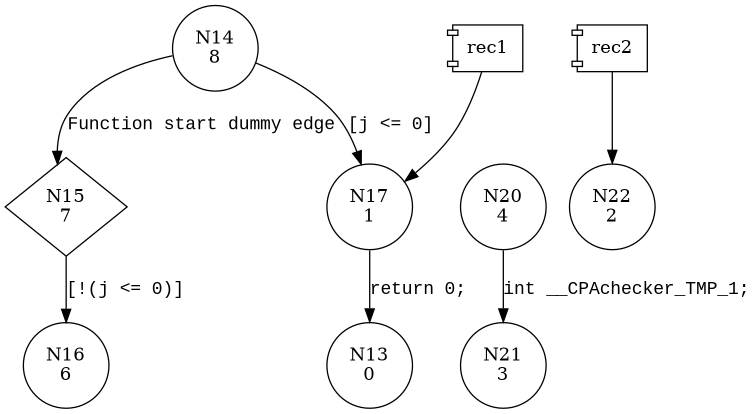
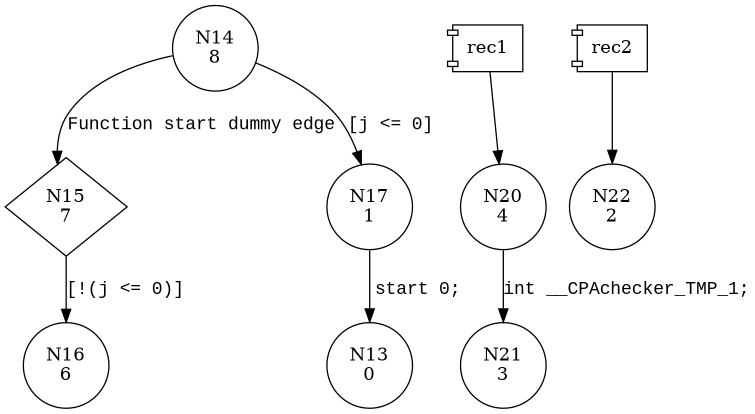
edge "rec1" -> "N17 1": now "rec1" -> "N20 4"
edge "N17 1" -> "N13 0": label "return 0;" -> "start 0;"
